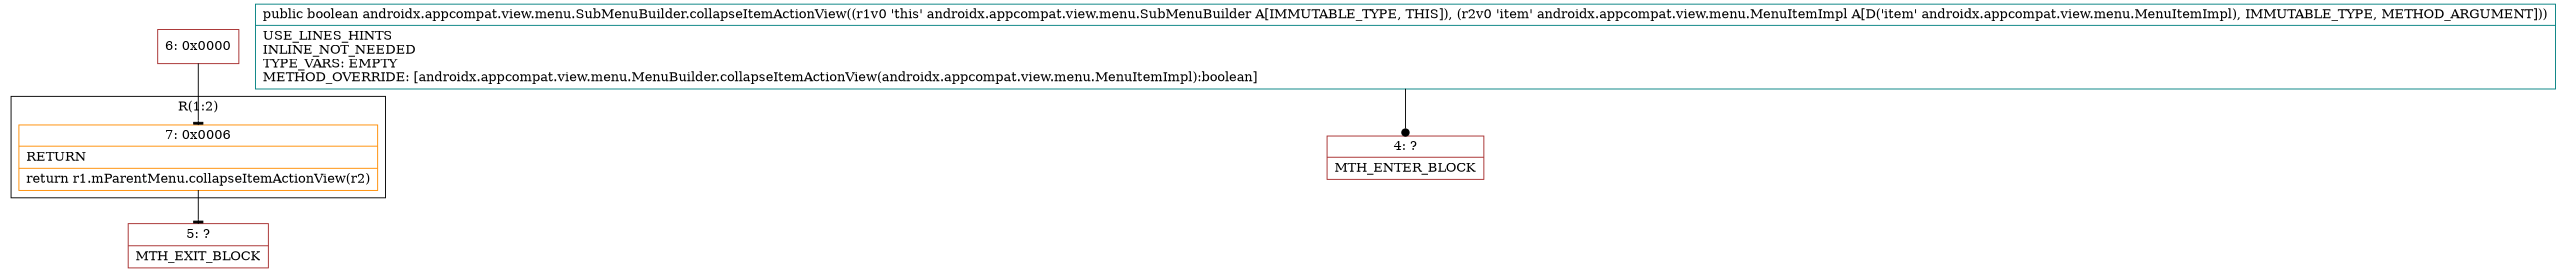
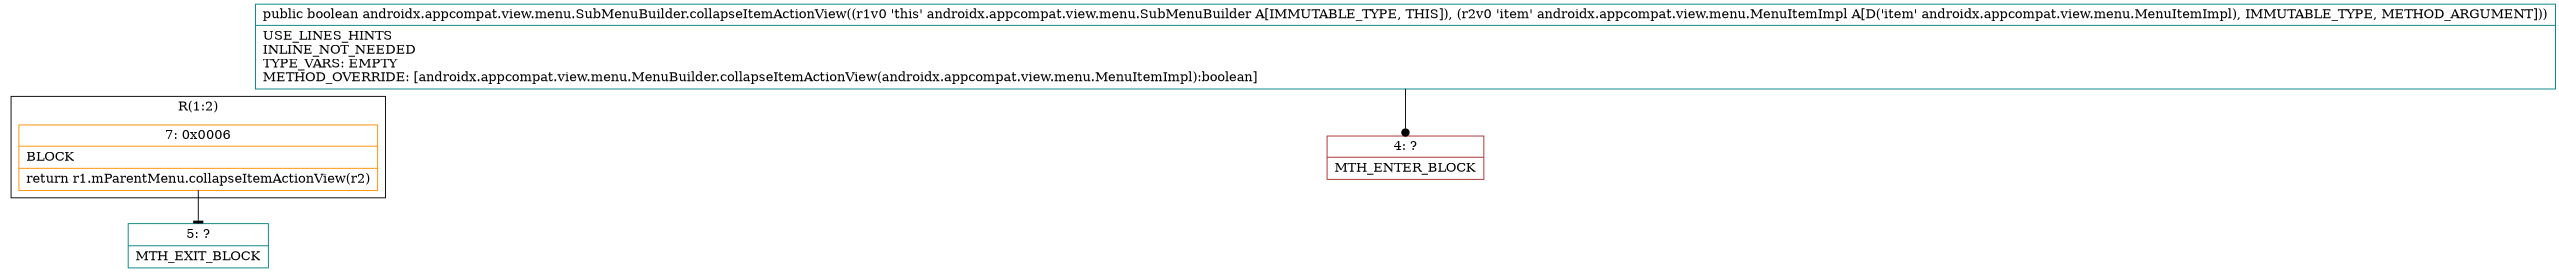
node "6: 0x0000": removed
node "7: 0x0006": text "RETURN" -> "BLOCK"
node "5: ?": color brown -> teal
